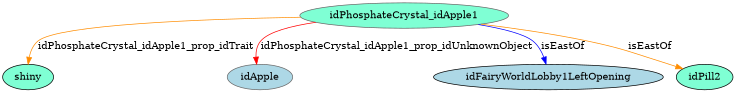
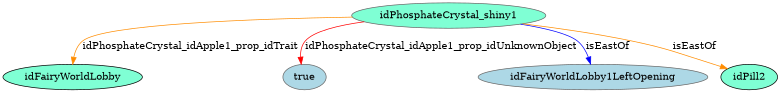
node "idPhosphateCrystal_idApple1": label "idPhosphateCrystal_idApple1" -> "idPhosphateCrystal_shiny1"
node "shiny": label "shiny" -> "idFairyWorldLobby"
node "idApple": label "idApple" -> "true"
node "idFairyWorldLobby1LeftOpening": color black -> gray40
